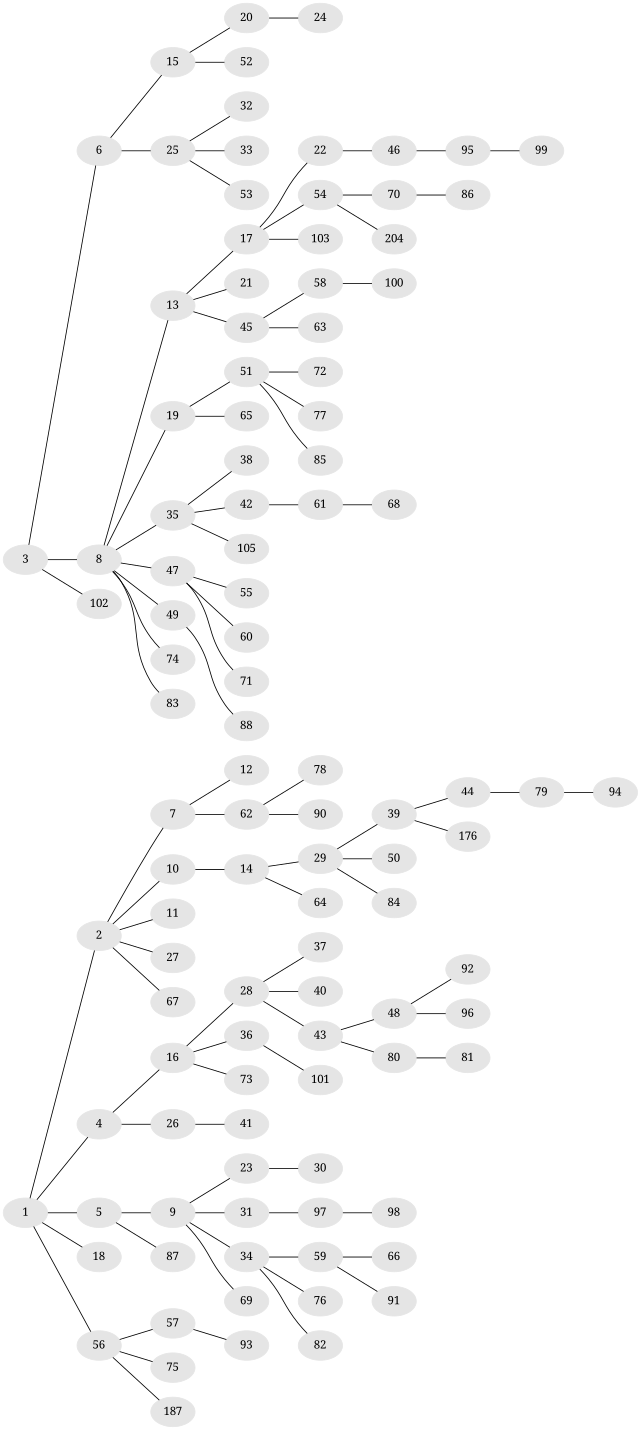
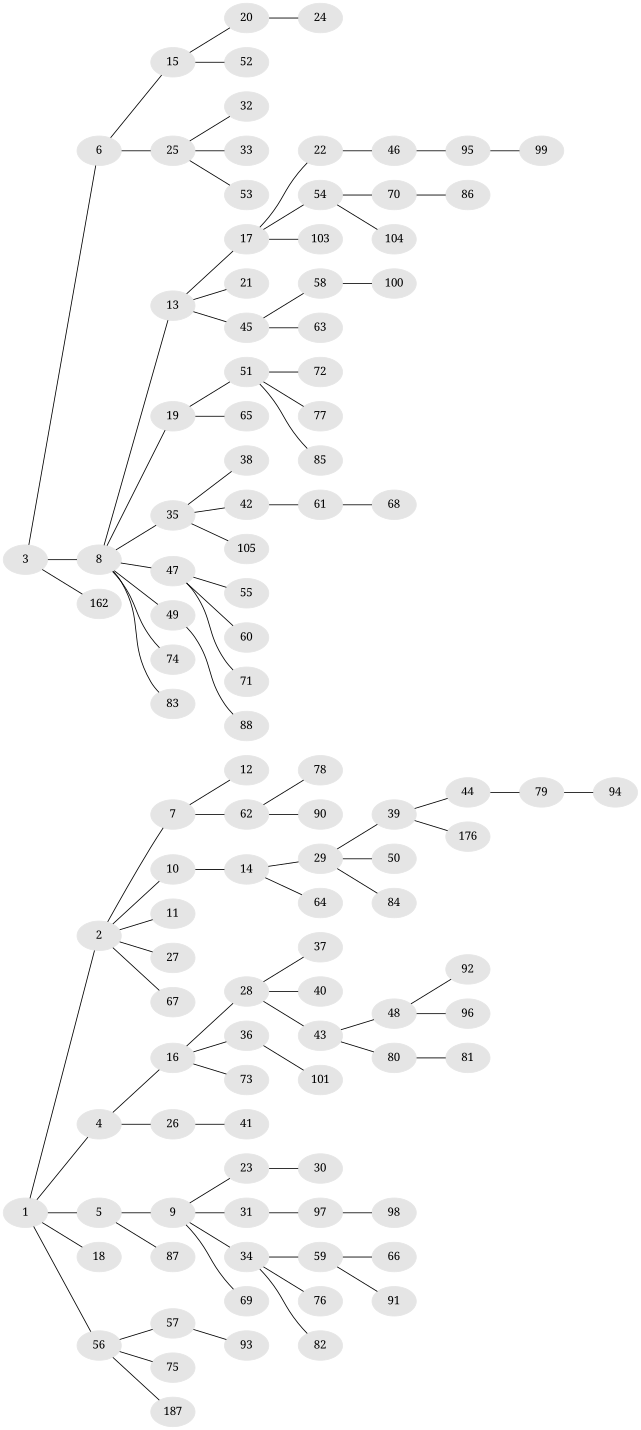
node "204": label "204" -> "104"
node "102": label "102" -> "162"
